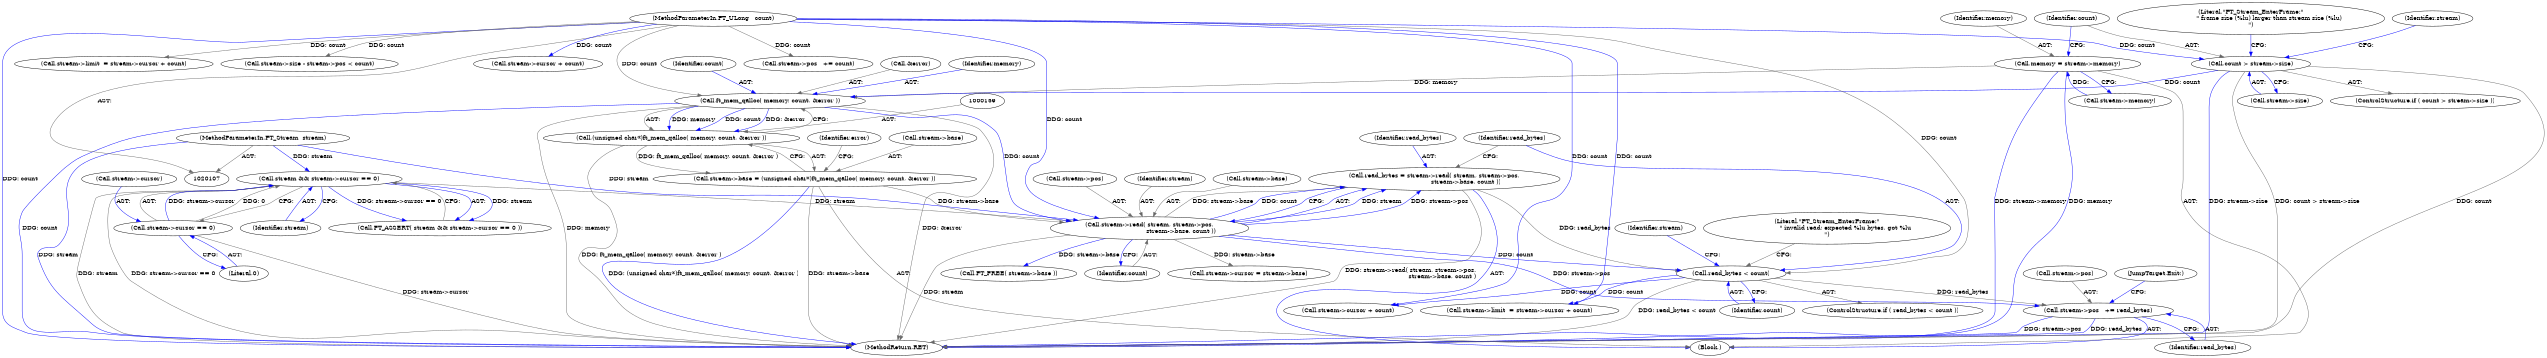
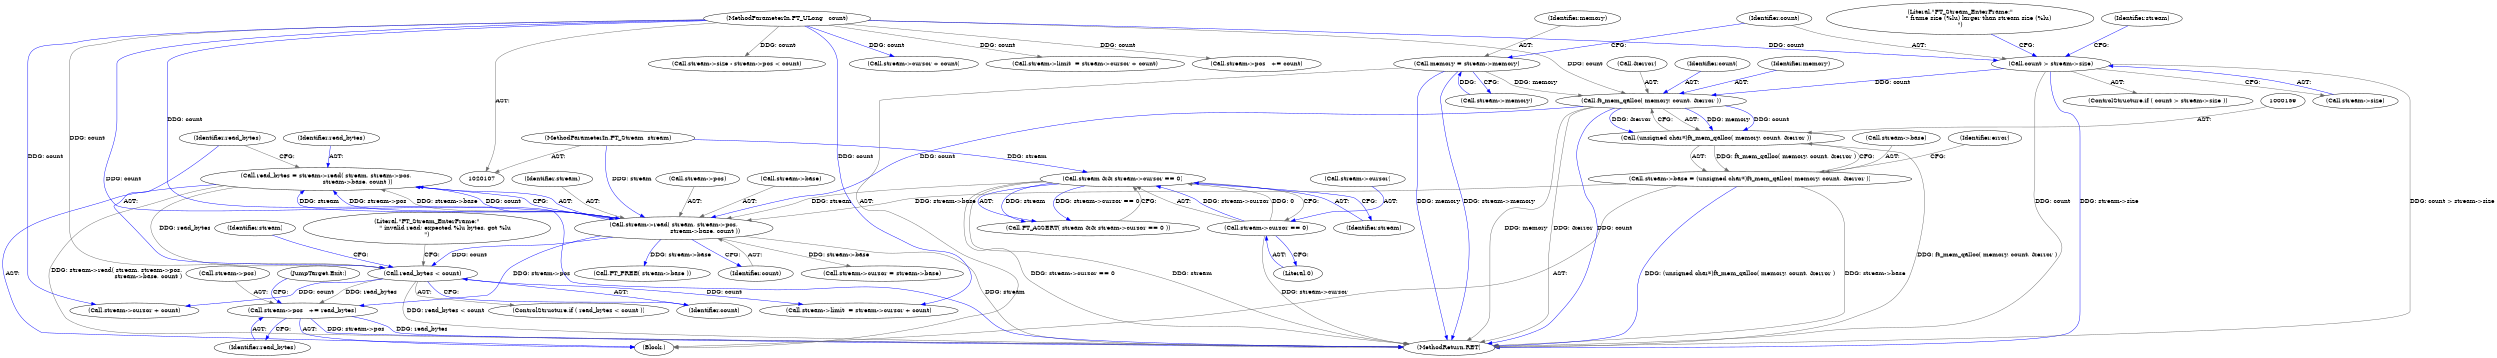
edge "(Call,count > stream->size)" -> "(Call,stream->size)": color blue -> gray40
edge "(MethodParameterIn,FT_Stream  stream)" -> "(MethodReturn,RET)": removed, label "DDG: stream"
